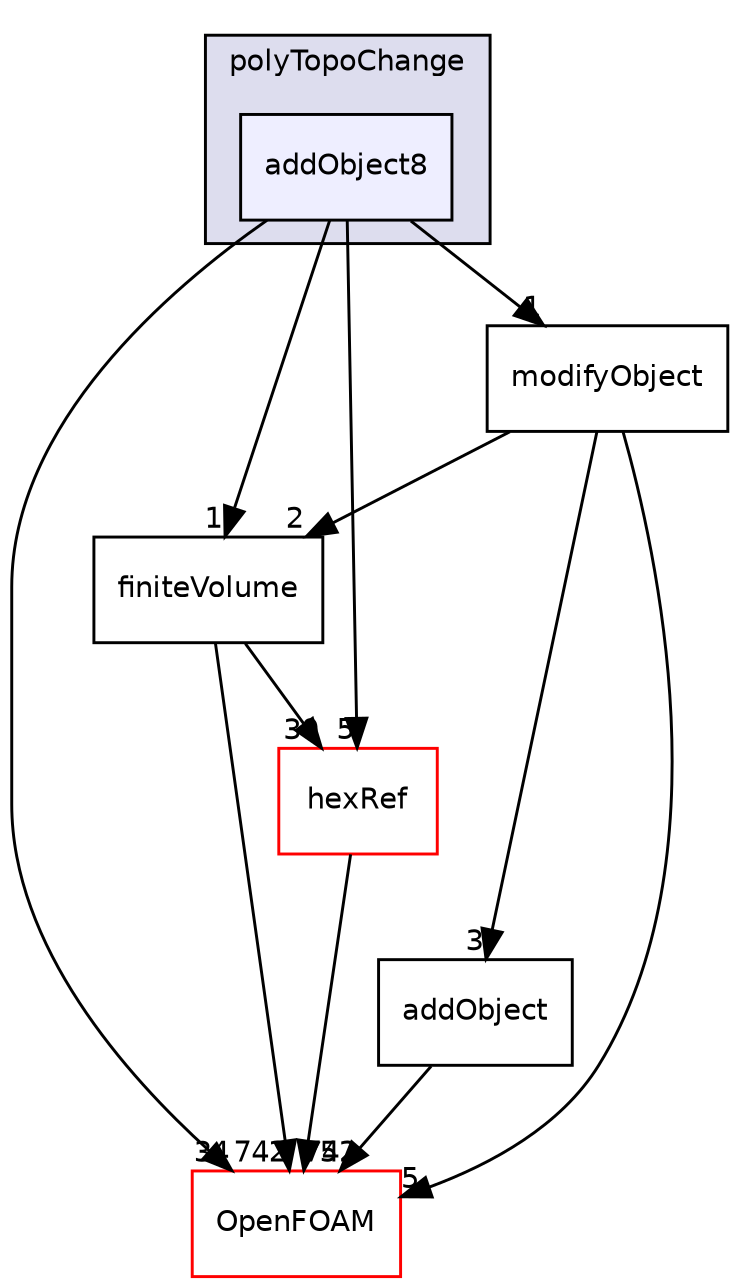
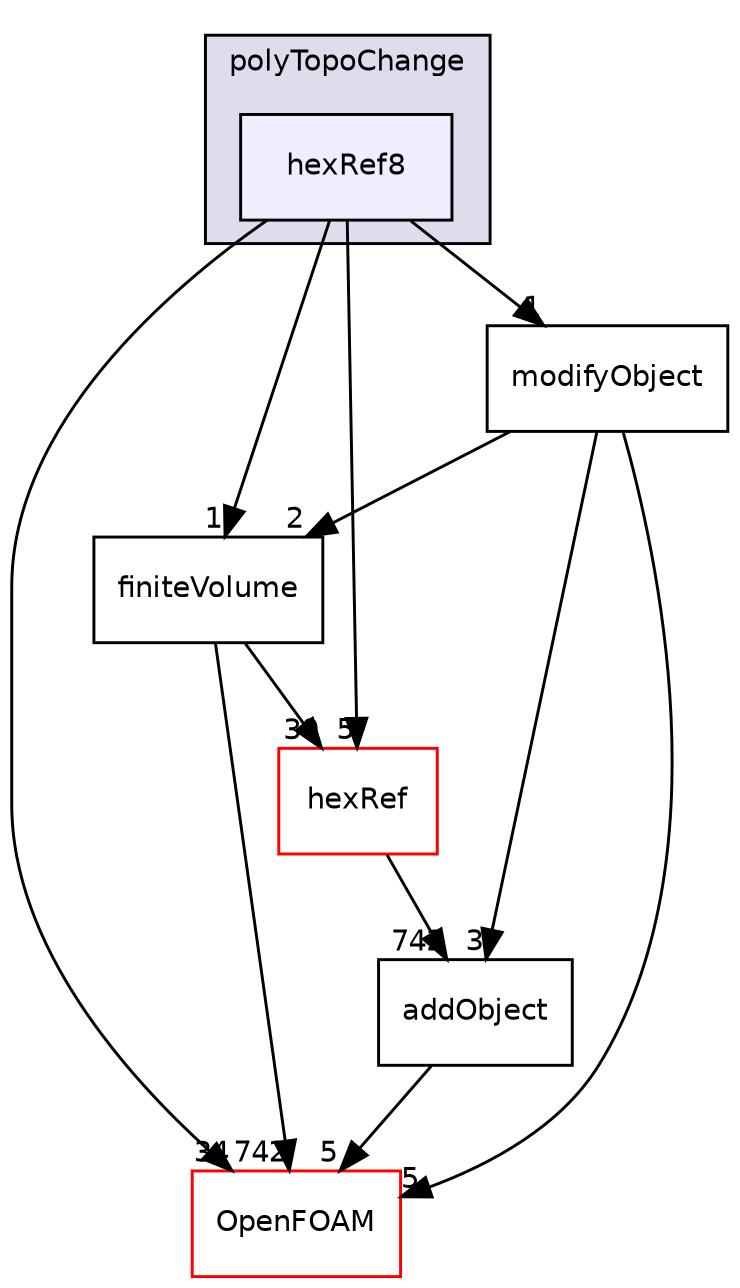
node "addObject8": label "addObject8" -> "hexRef8"
edge "hexRef" -> "OpenFOAM": now "hexRef" -> "addObject"
